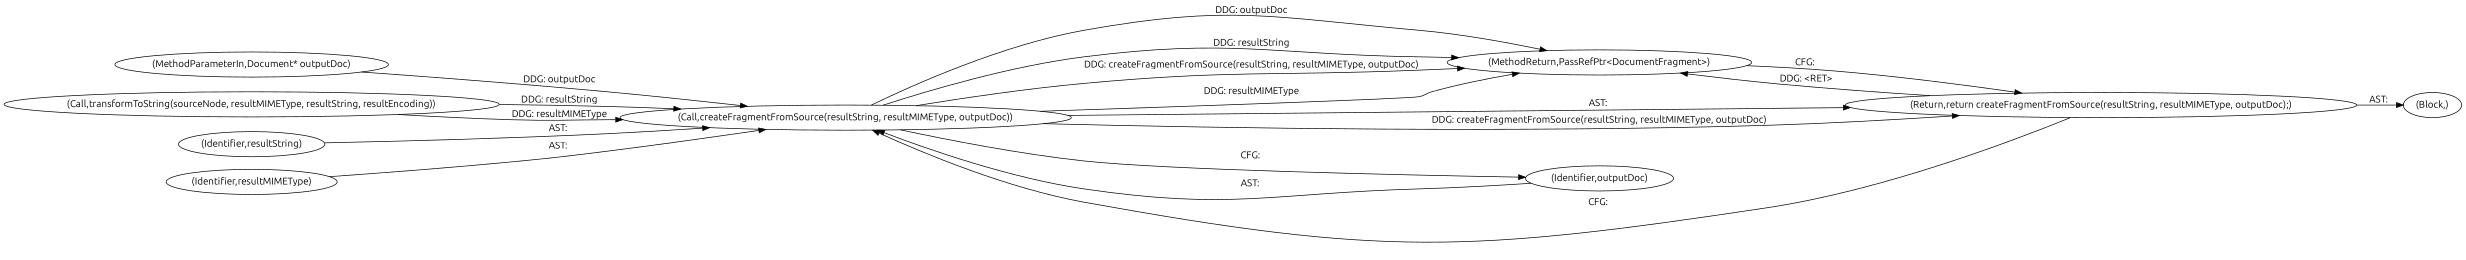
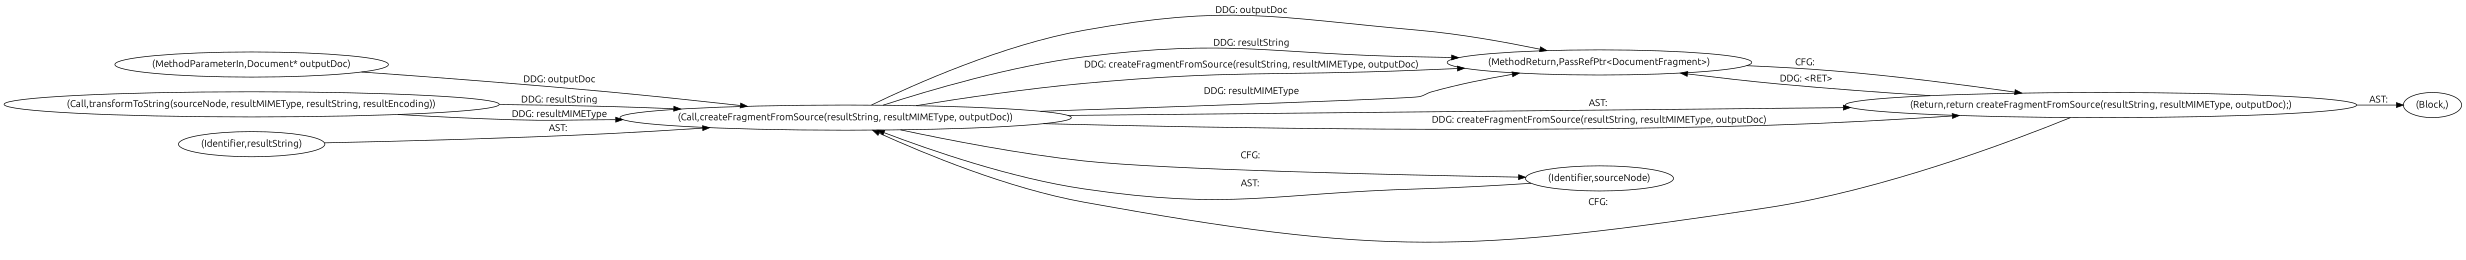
node "(Identifier,outputDoc)": label "(Identifier,outputDoc)" -> "(Identifier,sourceNode)"
node "(Identifier,resultMIMEType)": removed
